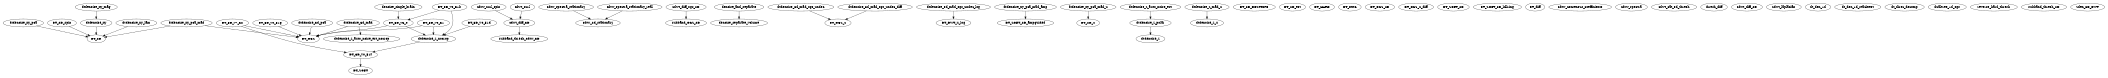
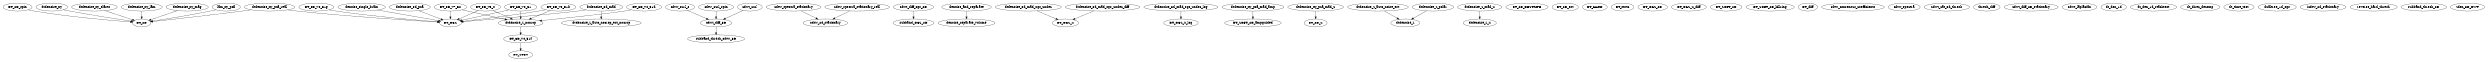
node "dtdenoise_xy_elasto": added
node "cdtw_curl_2": added
node "cdwt_diff_2D": removed
node "cdwt_diff_2D_stationary": added
node "dt_time_test": added
node "icdtw_2d_stationary": added
edge "dtdenoise_xy_mag" -> "dtdenoise_xy": now "dtdenoise_xy_mag" -> "DT_2D"
edge "denoise_single_brain" -> "DT_3D_v5_0": now "denoise_single_brain" -> "DT_OGS"
edge "dtdenoise_z_auto_noise_est" -> "dtdenoise_z_polar": now "dtdenoise_z_auto_noise_est" -> "dtdenoise_z"
edge "DT_3D_v0_51b" -> "DT_3D_v5_0": now "DT_3D_v0_51b" -> "DT_OGS"
node "dtdenoise_xy_pca": label "dtdenoise_xy_pca" -> "lam_xy_pca"
node "dtdenoise_xy_pca_mad": label "dtdenoise_xy_pca_mad" -> "dtdenoise_xy_pca_real"
node "DT_DWT_u_log": label "DT_DWT_u_log" -> "DT_OGS_u_log"
node "dtdenoise_z_auto_noise_est_nocrop": label "dtdenoise_z_auto_noise_est_nocrop" -> "dtdenoise_z_auto_nocrop_est_nocrop"
edge "DT_3D_v7_52" -> "DT_3D_v0_51f": now "DT_3D_v7_52" -> "dtdenoise_z_nocrop"
